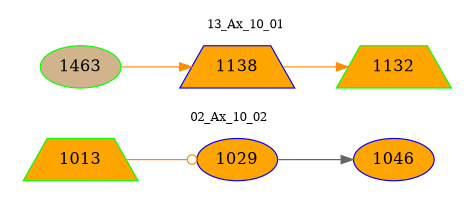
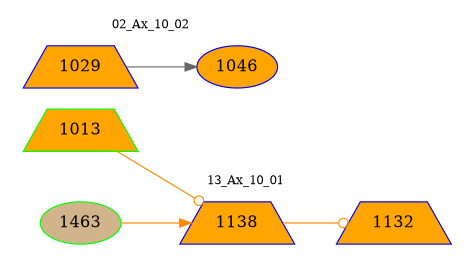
edge "1138" -> "1132": arrowhead normal -> odot
node "1132": color green -> blue
edge "1013" -> "1029": now "1013" -> "1138"
node "1029": shape ellipse -> trapezium
